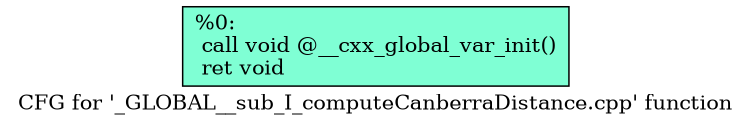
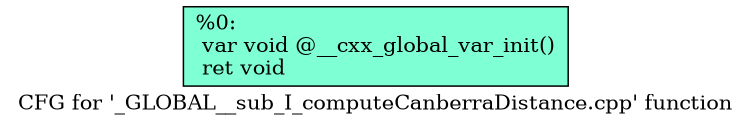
node "%0:": text "call void @__cxx_global_var_init()" -> "var void @__cxx_global_var_init()"
